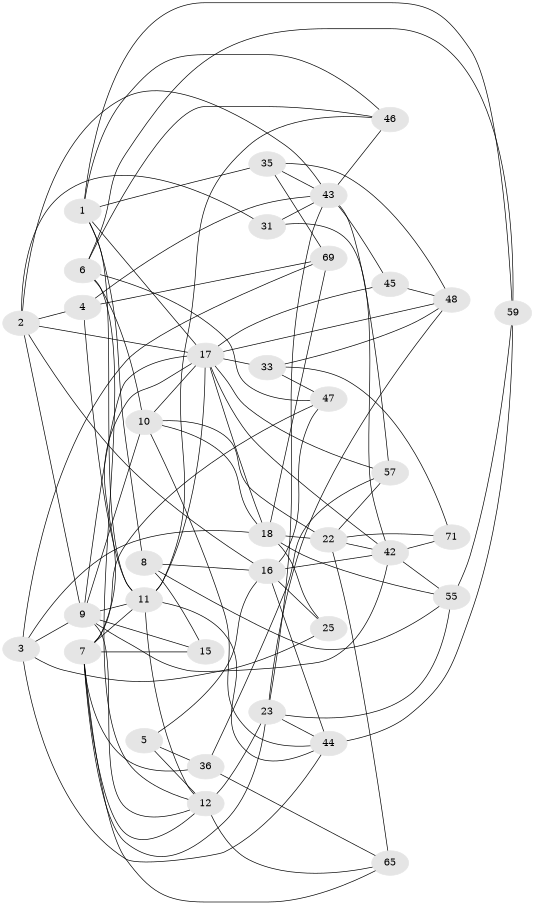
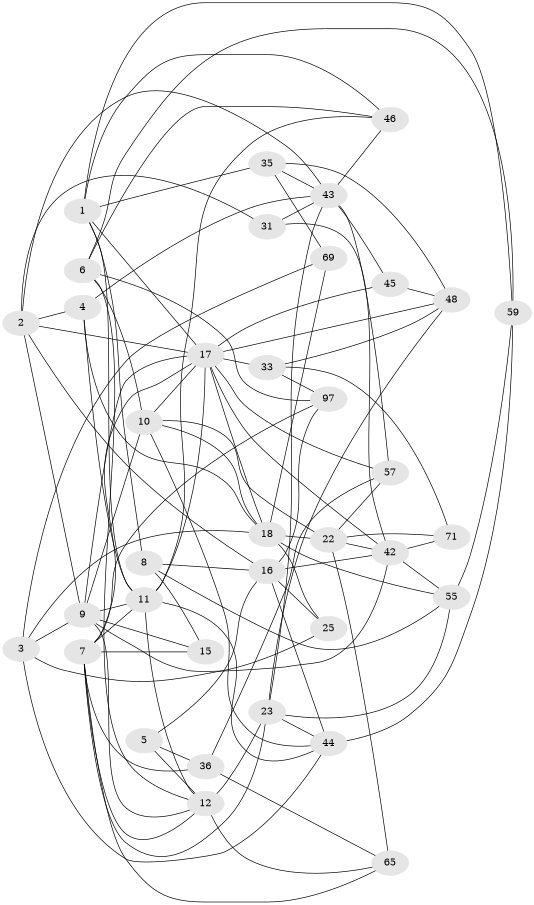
edge "69" -- "4": now "18" -- "4"
node "47": label "47" -> "97"
